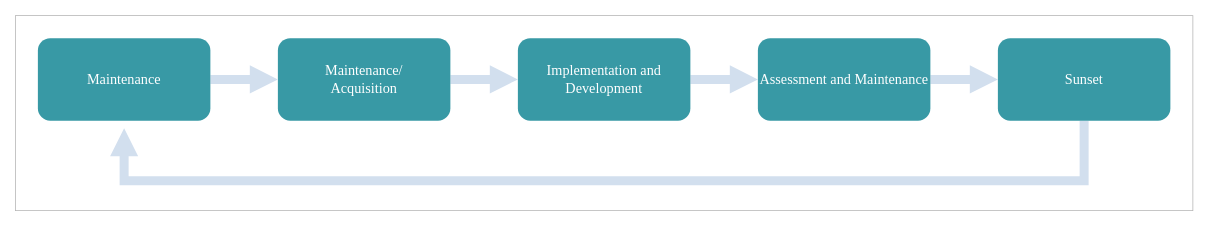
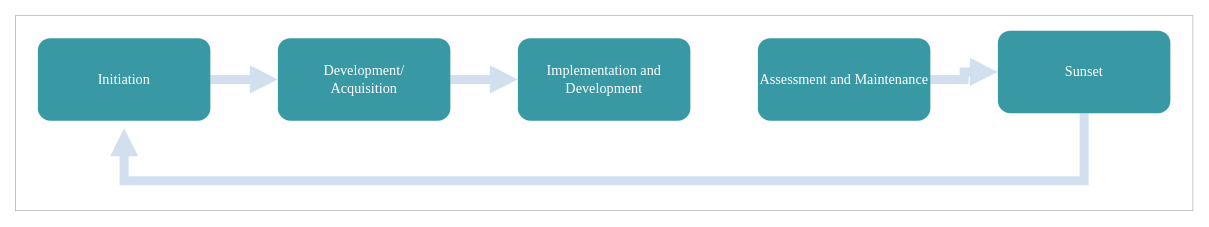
node "Maintenance": label "Maintenance" -> "Initiation"
node "Maintenance/ Acquisition": label "Maintenance/ Acquisition" -> "Development/ Acquisition"
edge "Implementation and Development" -> "Assessment and Maintenance": removed
node "Sunset": moved (1084, 79) -> (1084, 72)
